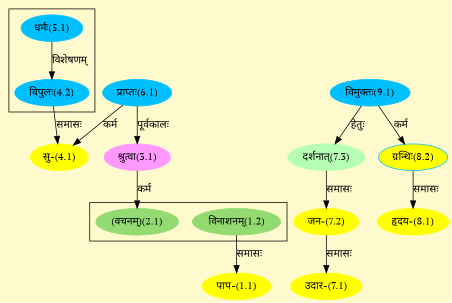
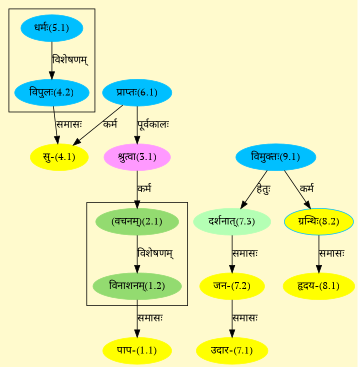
edge "(वचनम्)(2.1)" -> "विनाशनम्(1.2)": added, label "विशेषणम्"
